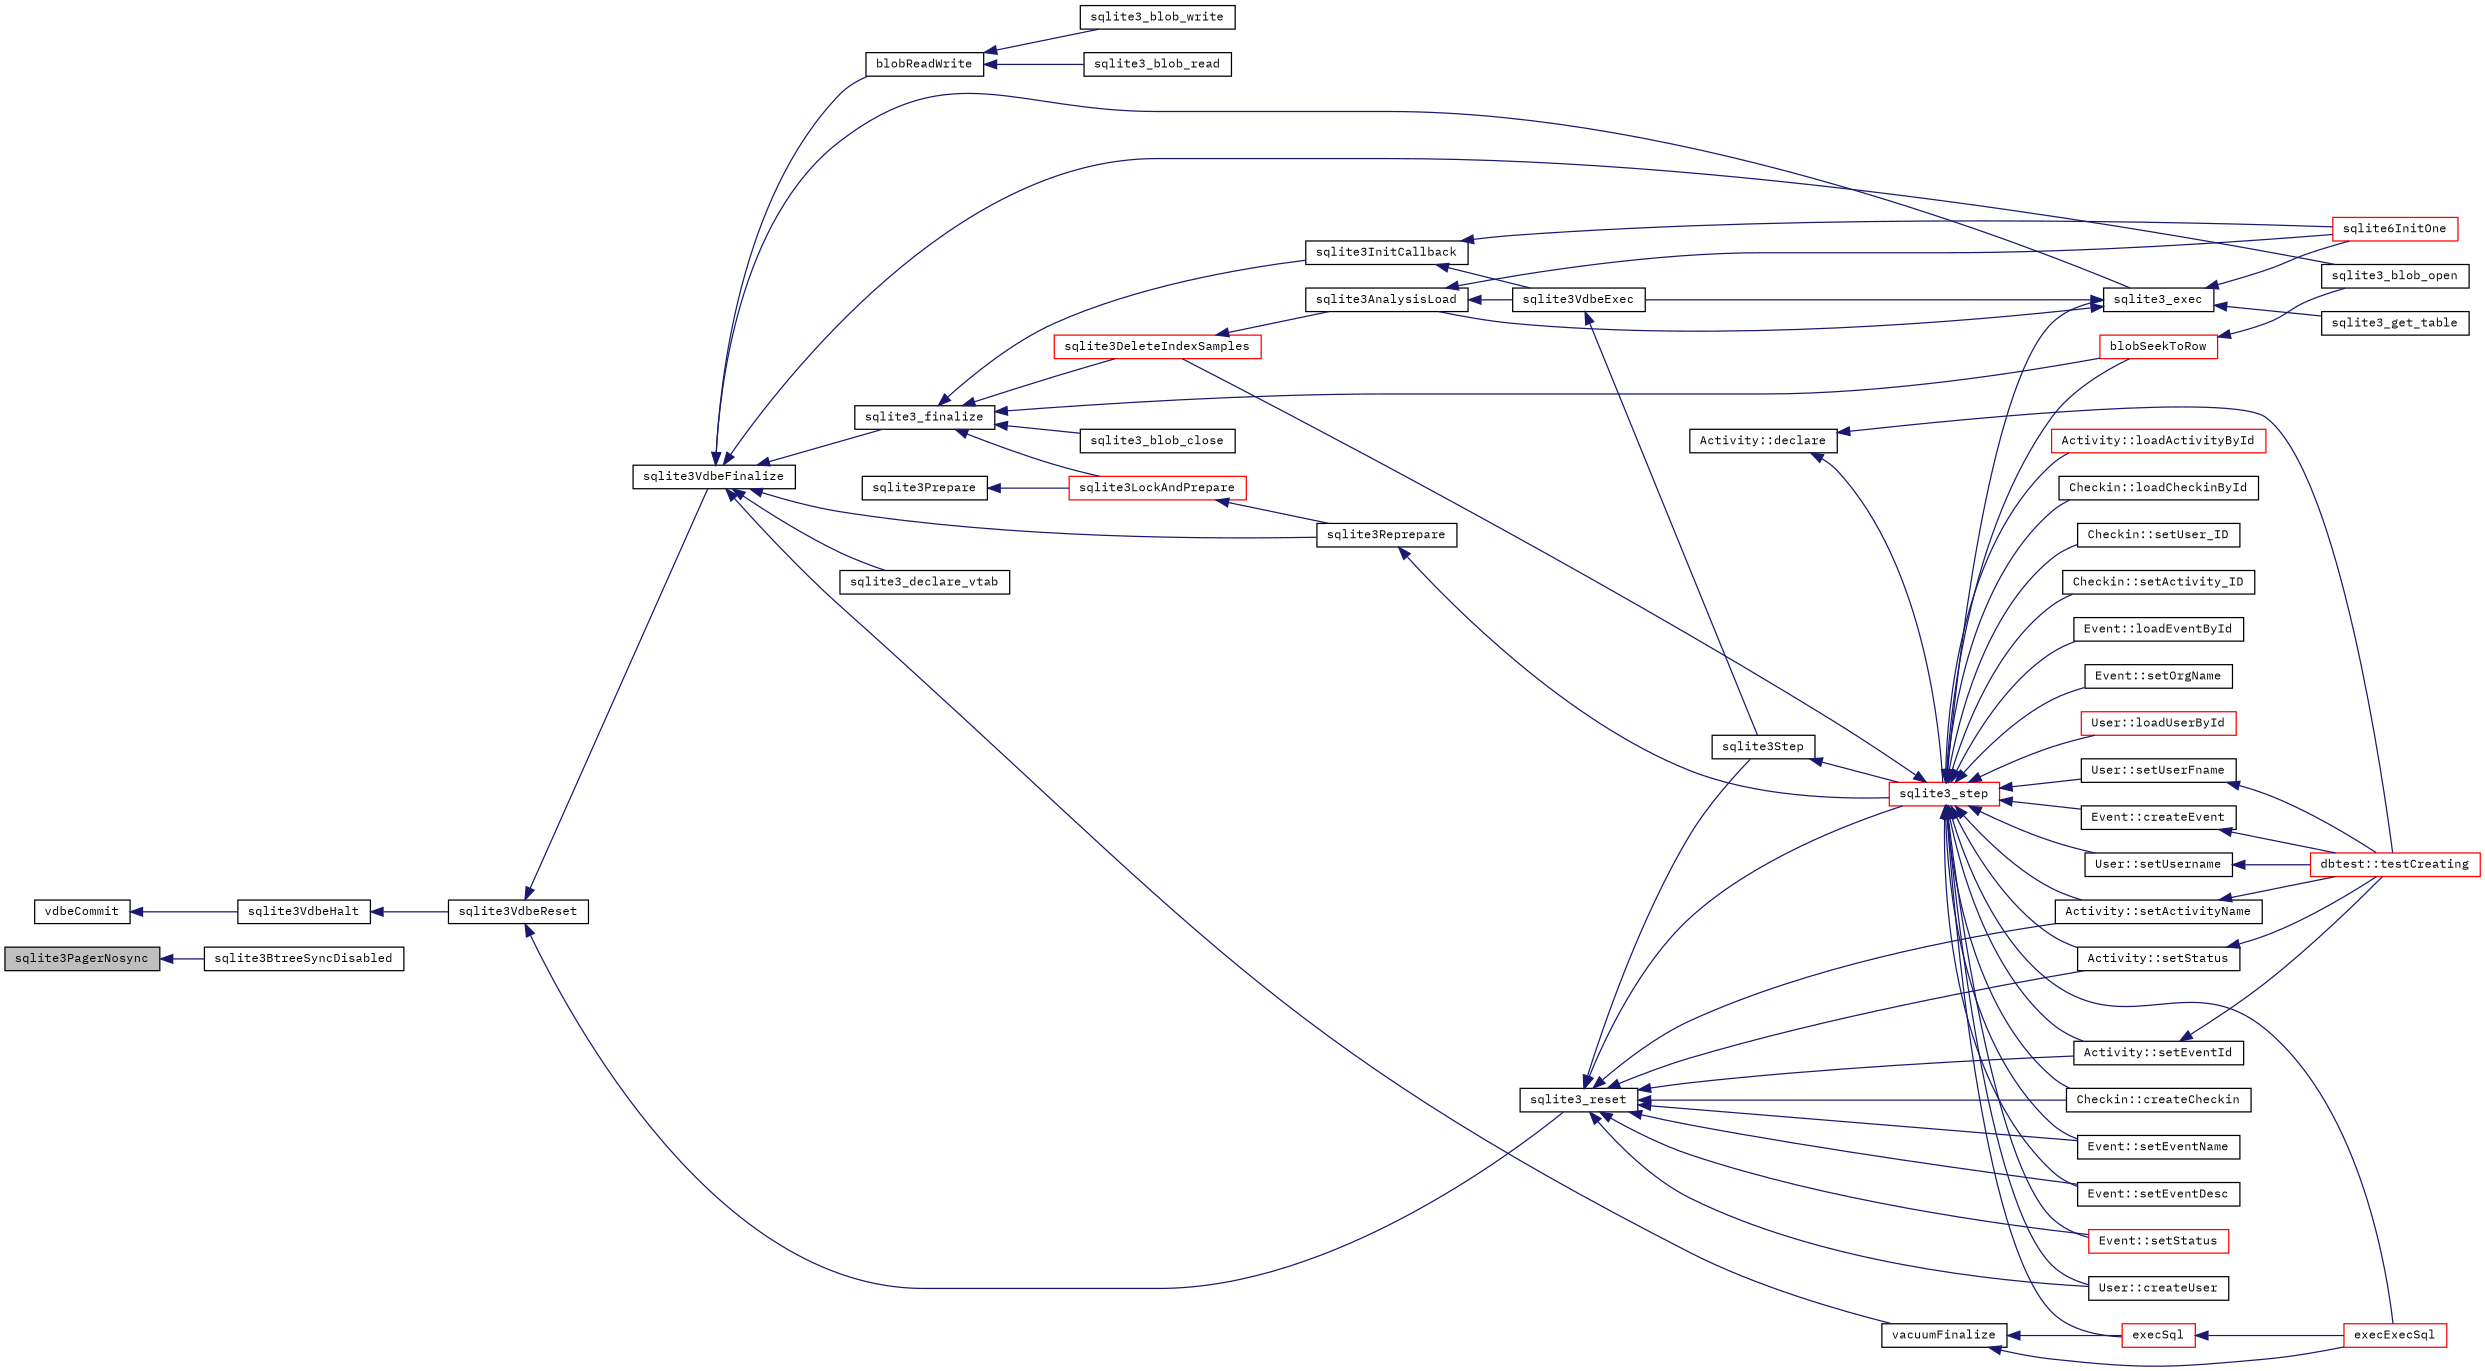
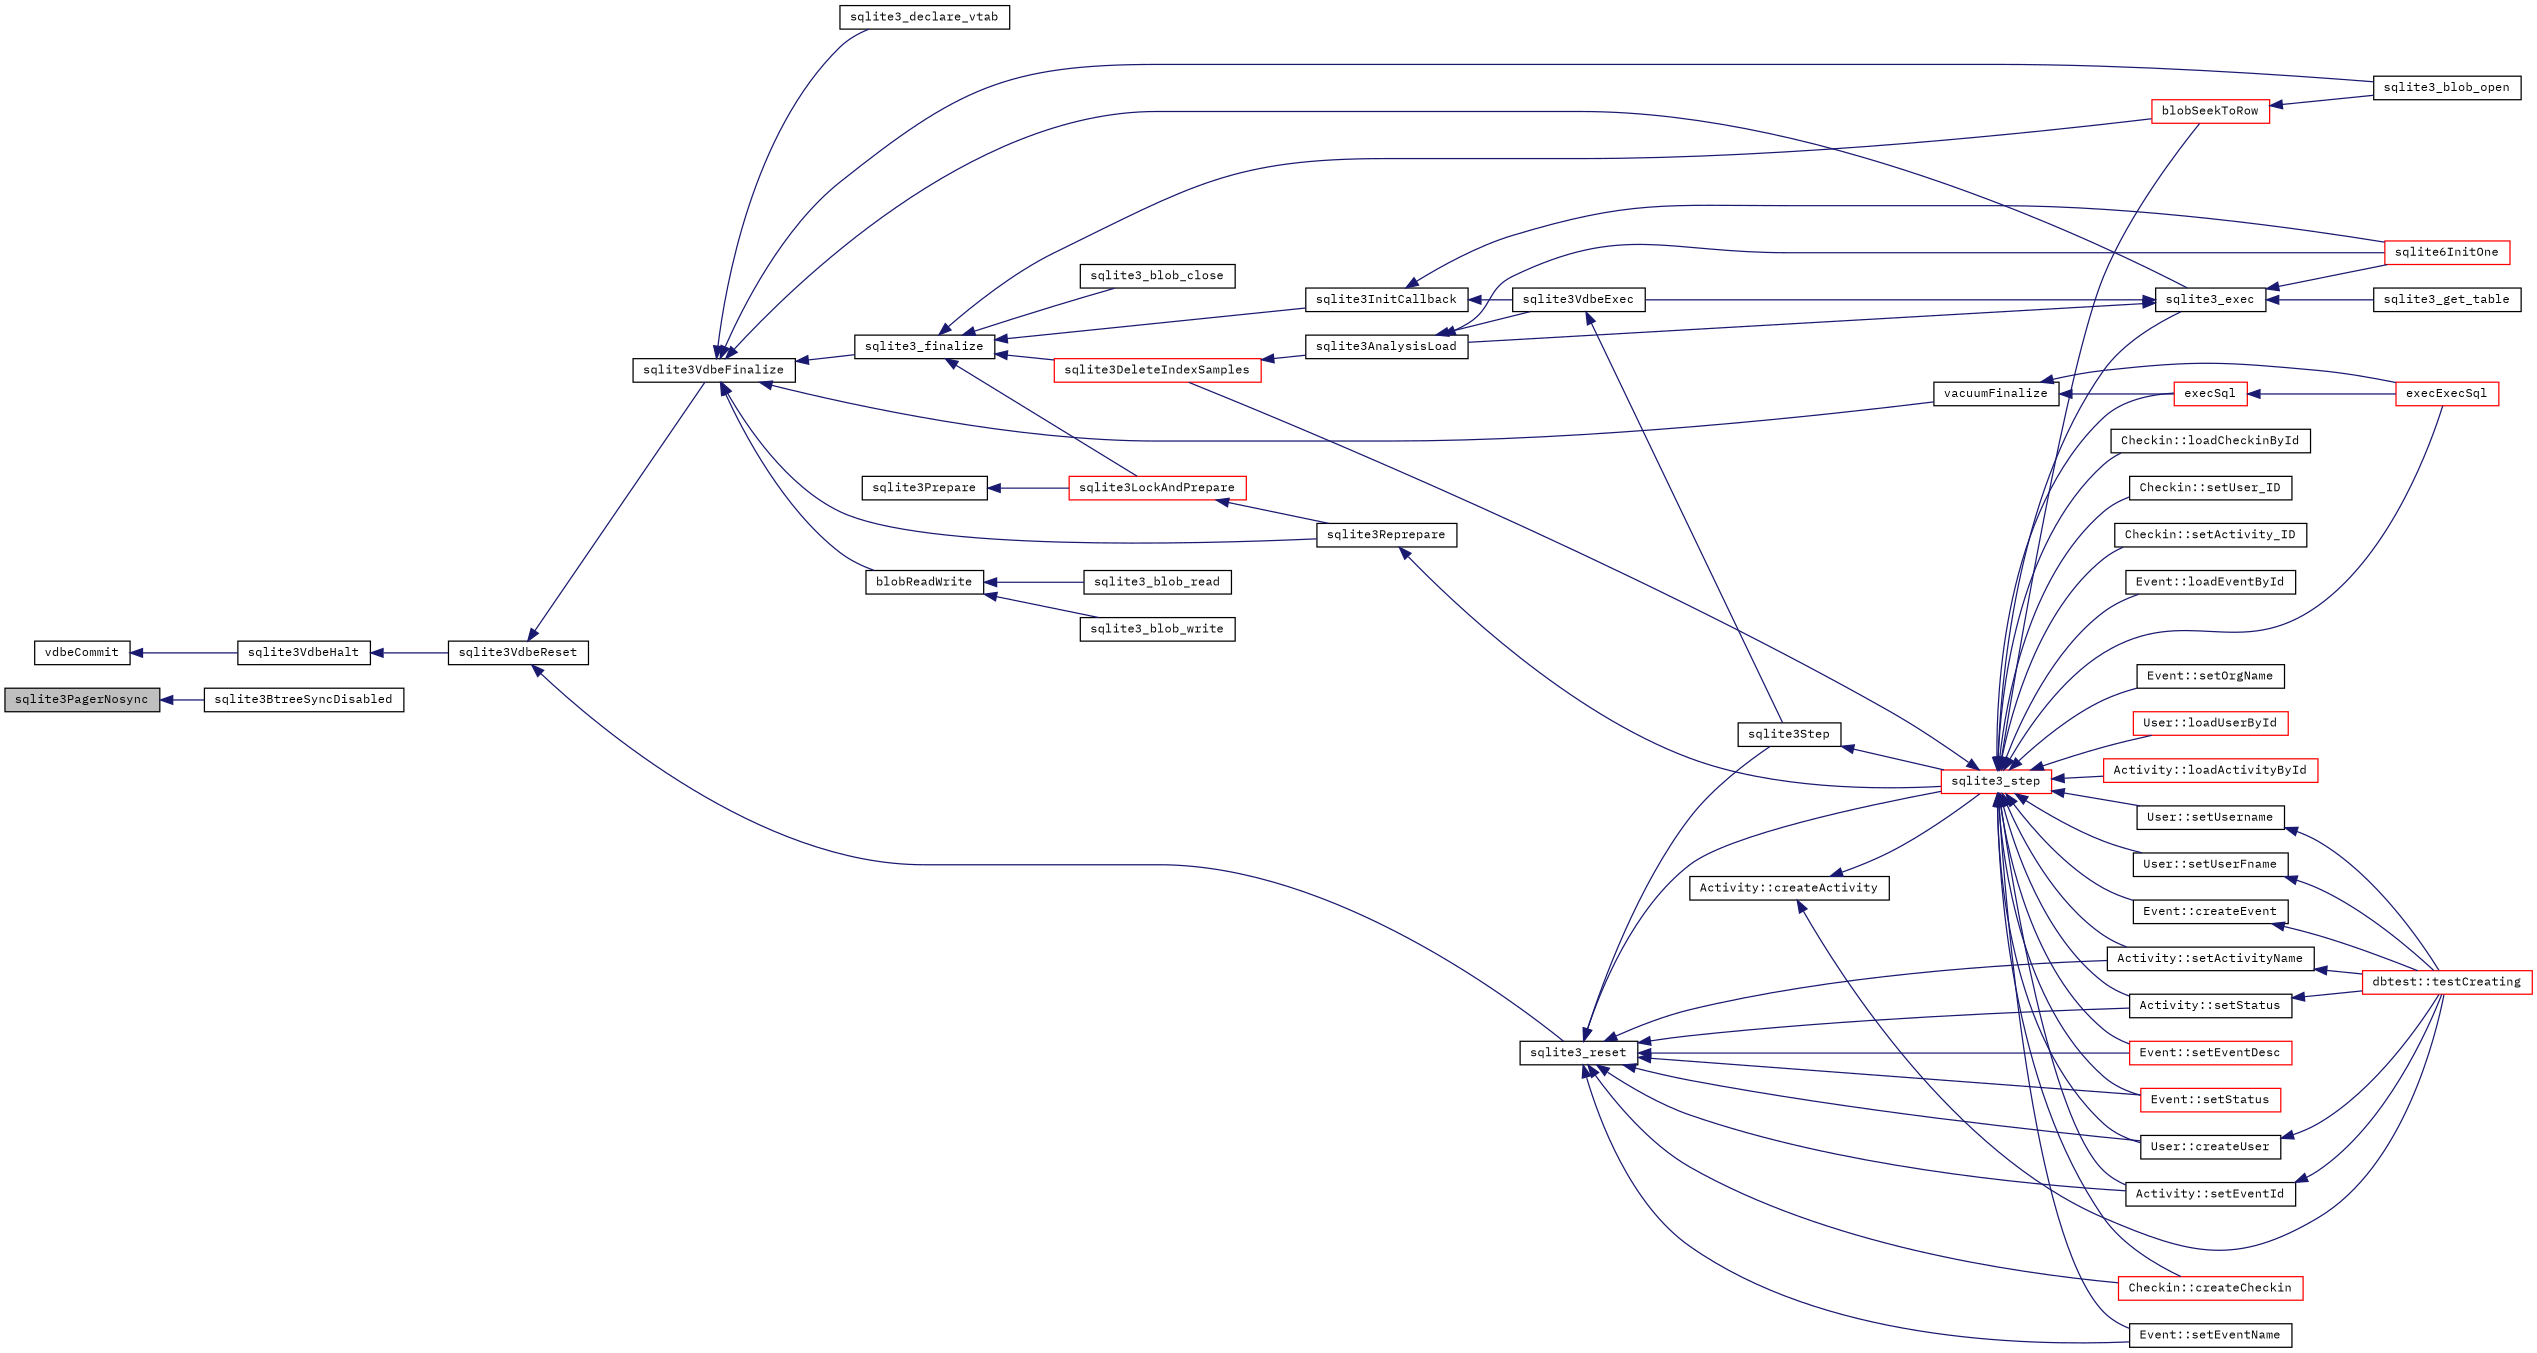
node "Activity::declare": label "Activity::declare" -> "Activity::createActivity"
edge "dbtest::testCreating" -> "User::createUser": added
node "Checkin::createCheckin": color black -> red
node "Event::setEventDesc": color black -> red
